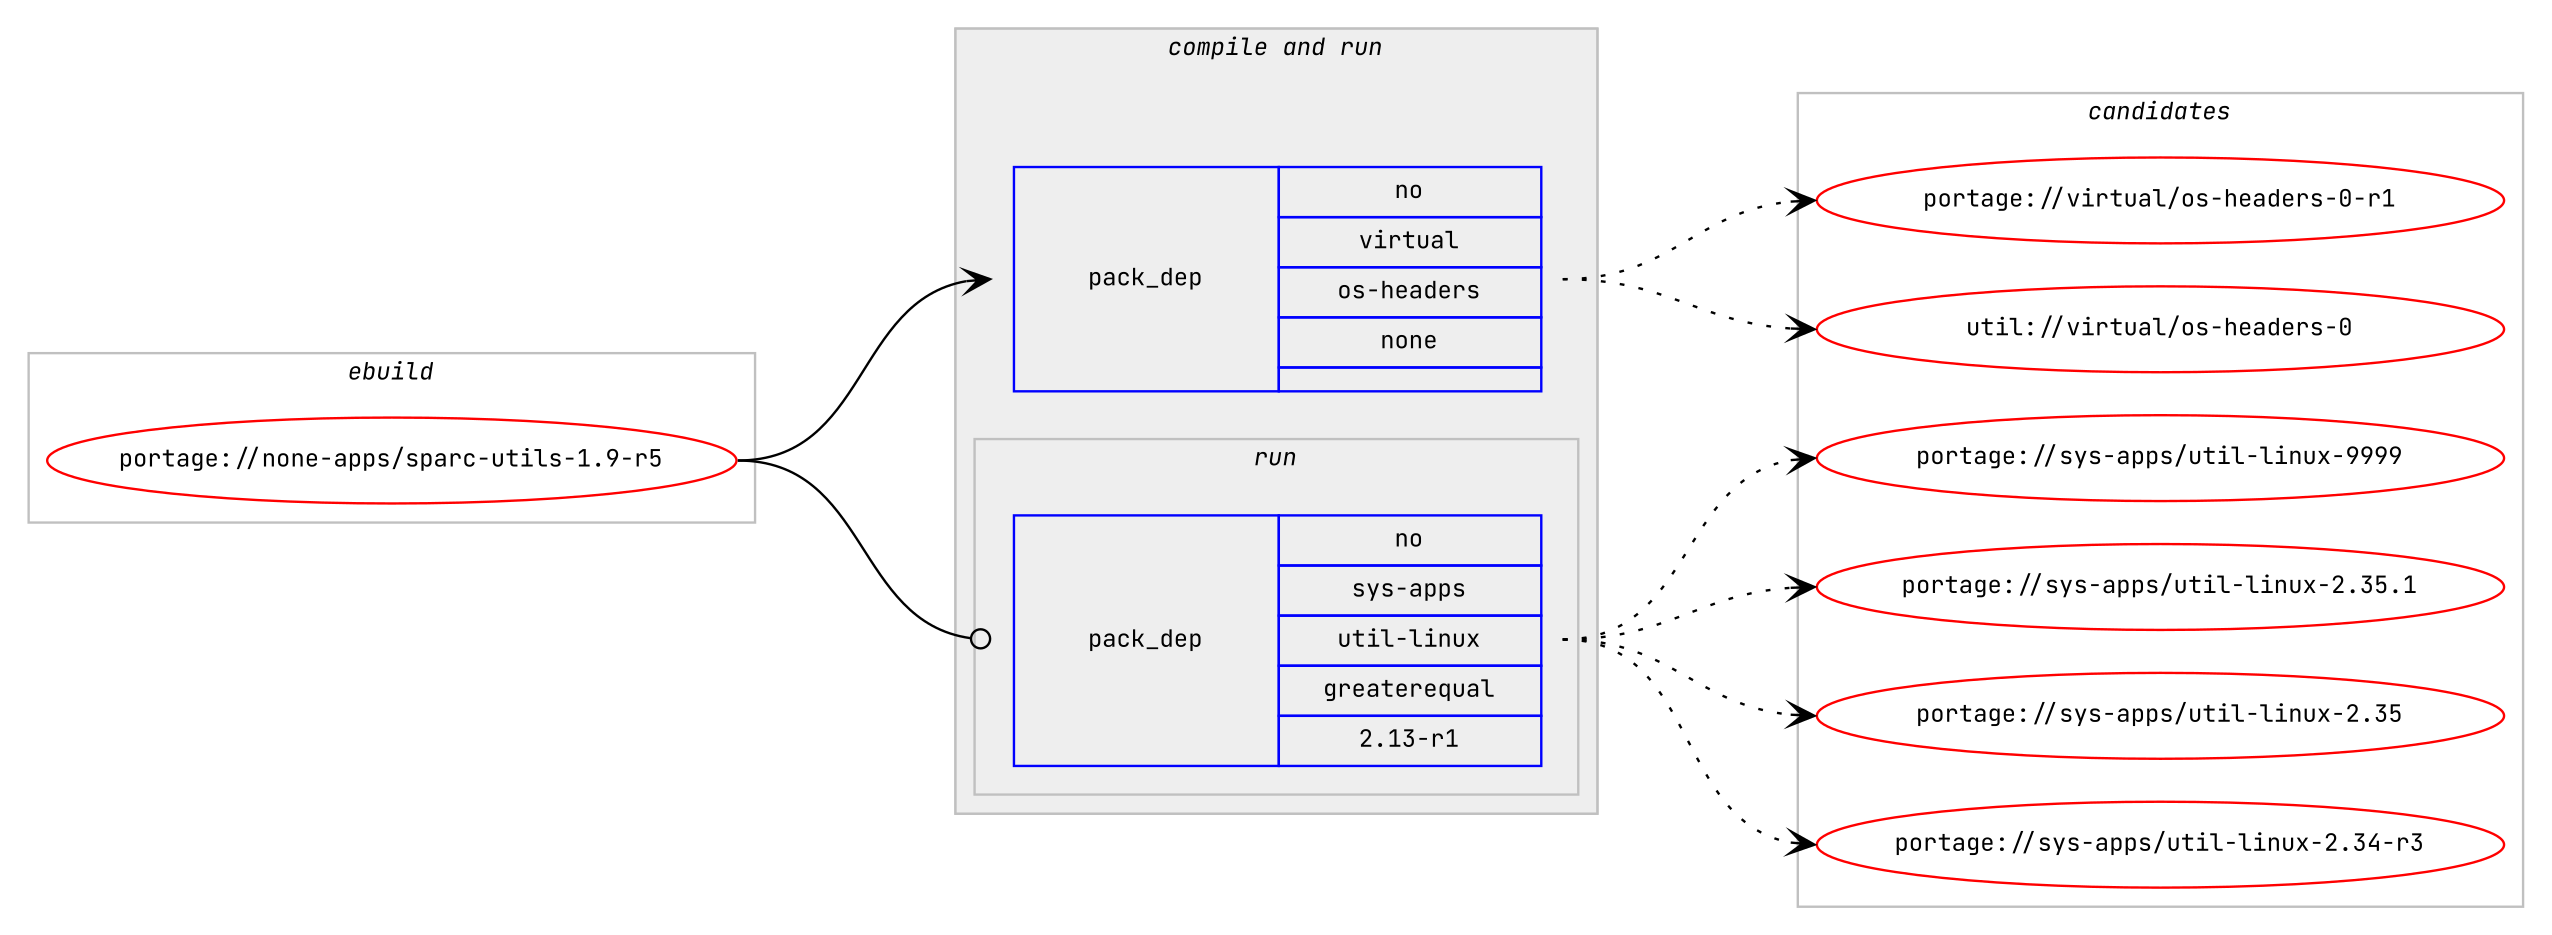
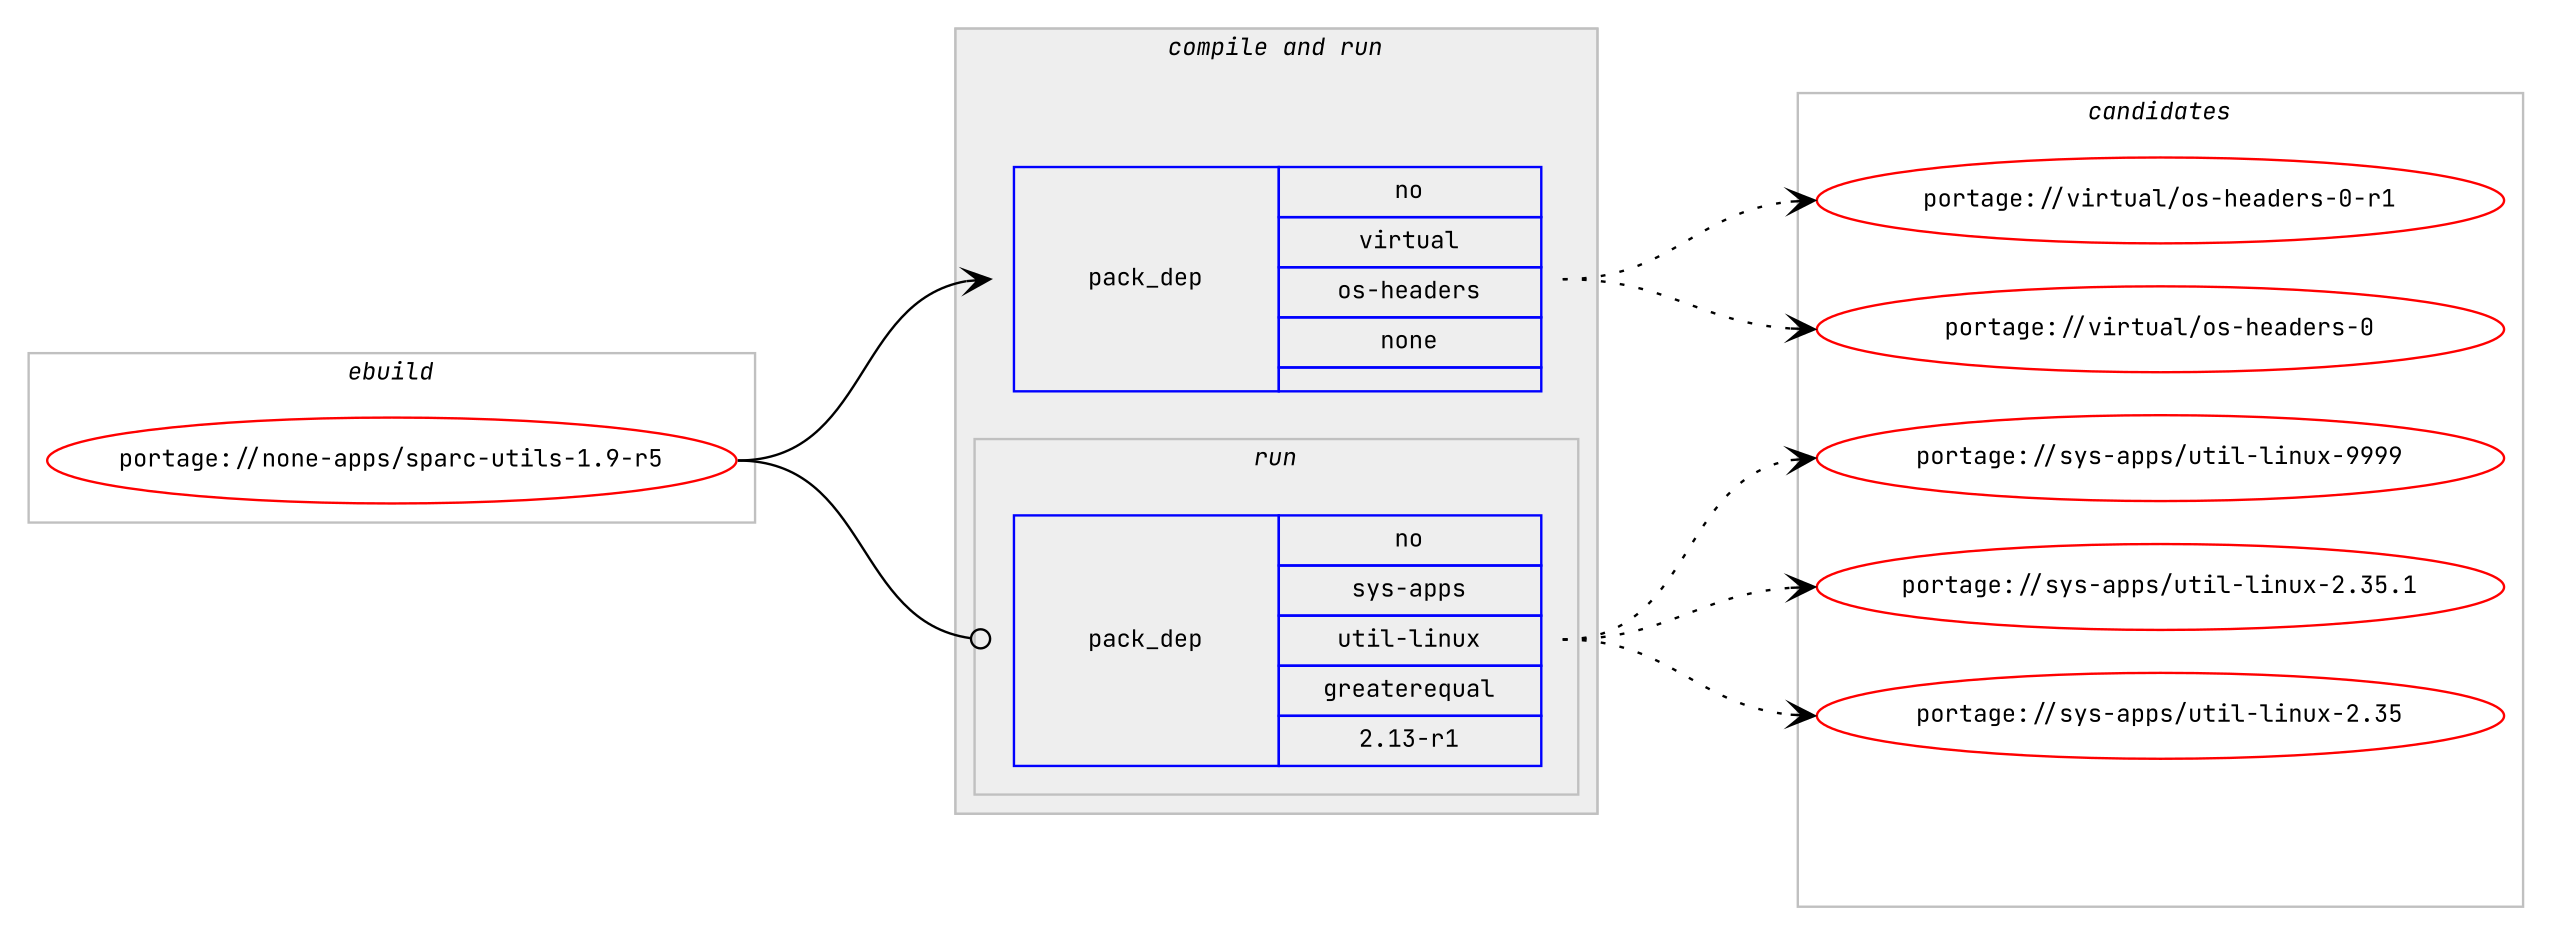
node "util://virtual/os-headers-0": label "util://virtual/os-headers-0" -> "portage://virtual/os-headers-0"
node "portage://sys-apps/util-linux-2.34-r3": removed
